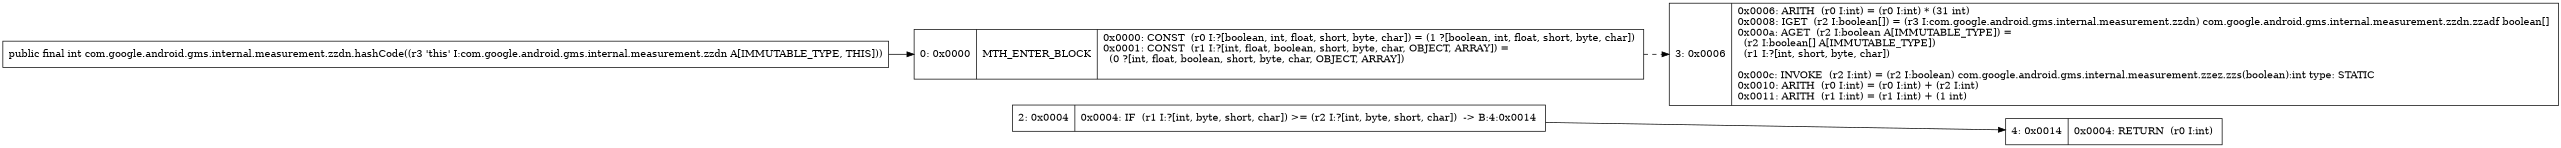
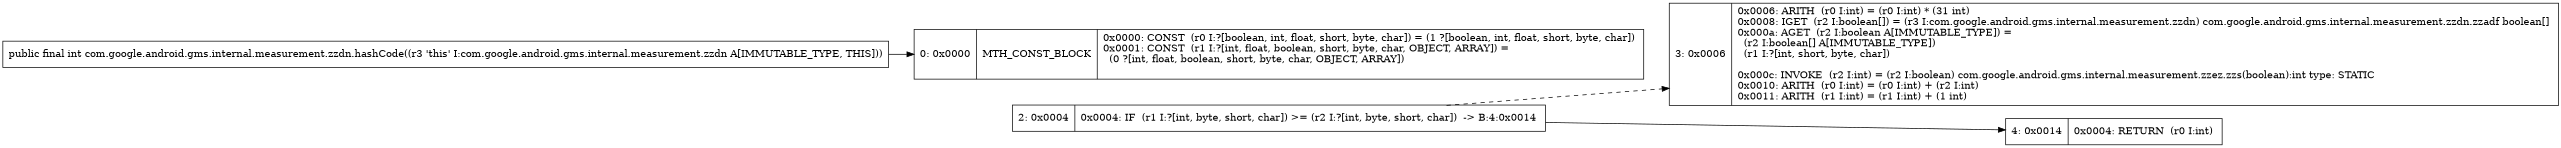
node "0: 0x0000": text "MTH_ENTER_BLOCK" -> "MTH_CONST_BLOCK"
edge "0: 0x0000" -> "3: 0x0006": now "2: 0x0004" -> "3: 0x0006"
